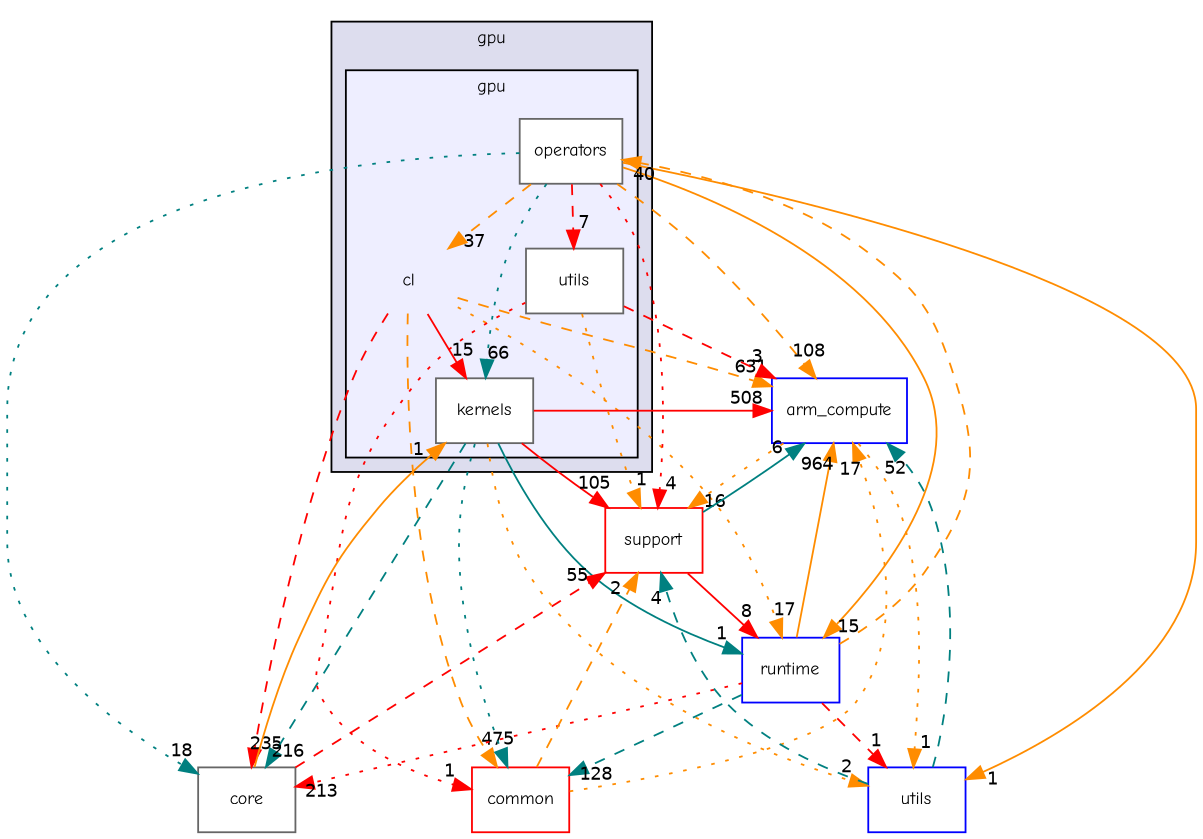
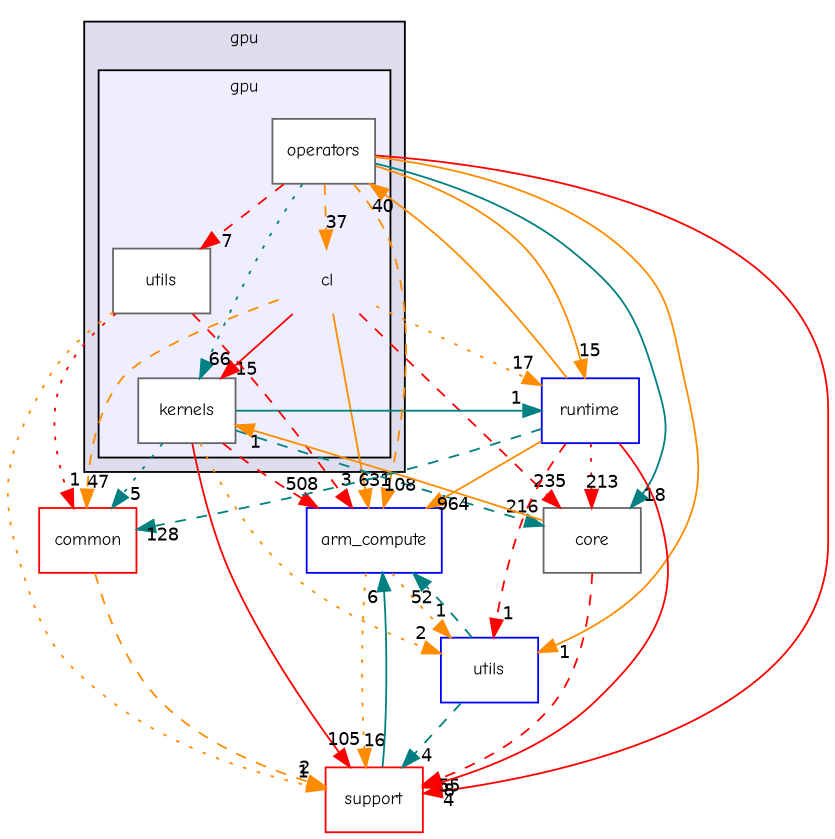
edge "operators" -> "core": style dotted -> solid
edge "operators" -> "support": style dotted -> solid
edge "runtime" -> "operators": style dashed -> solid
edge "cl" -> "arm_compute": style dashed -> solid
edge "kernels" -> "arm_compute": style solid -> dashed
edge "support" -> "runtime": reversed
edge "common" -> "arm_compute": removed
